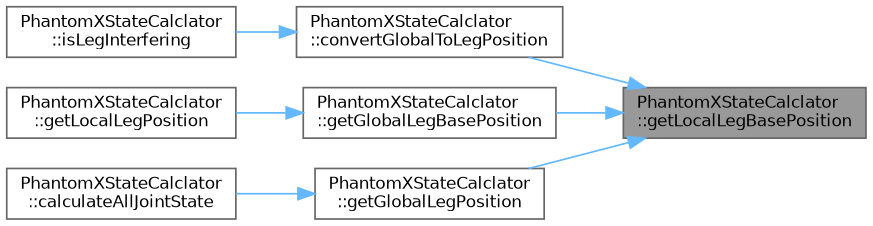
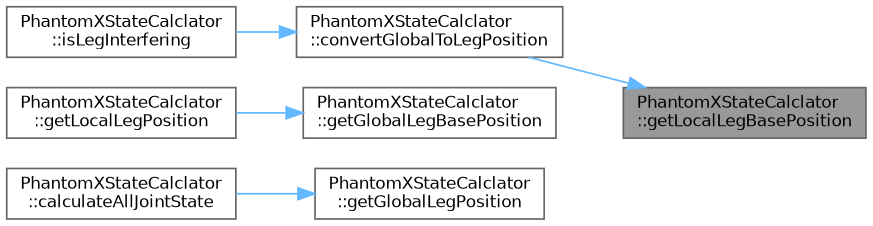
edge "PhantomXStateCalclator ::getGlobalLegBasePosition" -> "PhantomXStateCalclator ::getLocalLegBasePosition": removed
edge "PhantomXStateCalclator ::getGlobalLegPosition" -> "PhantomXStateCalclator ::getLocalLegBasePosition": removed
